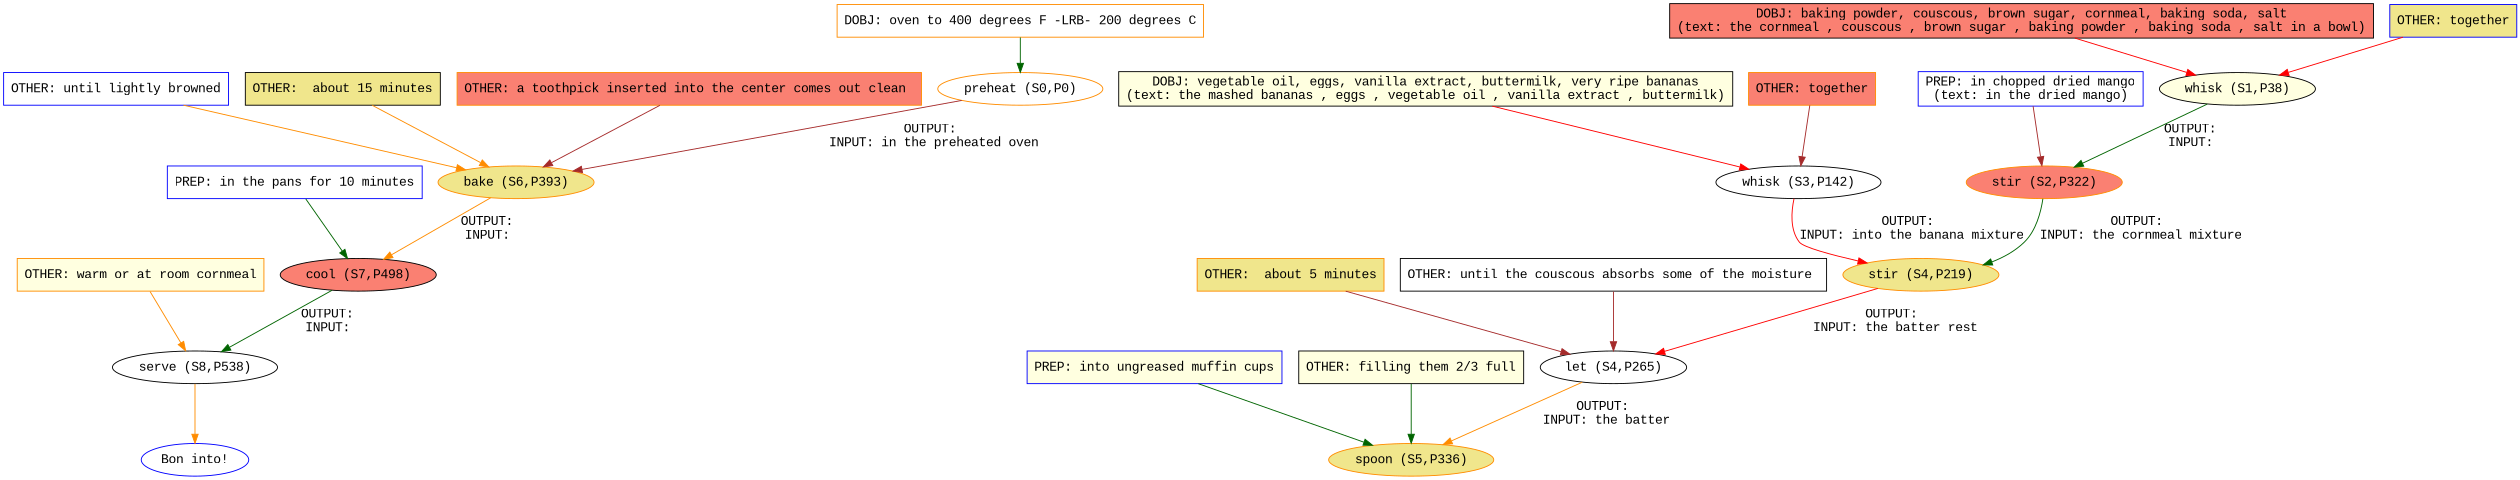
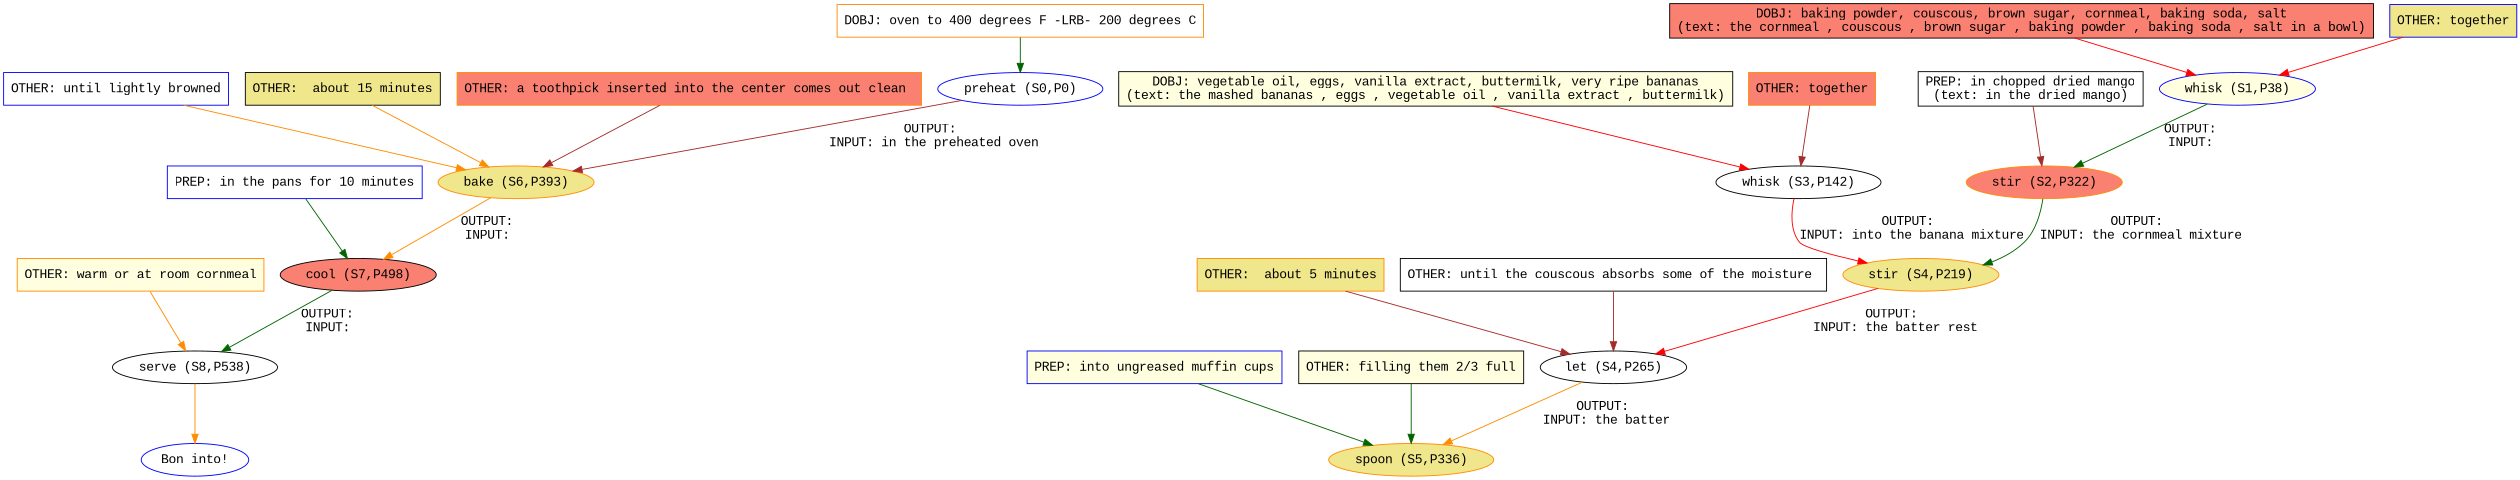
node "preheat (S0,P0)": color darkorange -> blue
node "PREP: in chopped dried mango (text: in the dried mango)": color blue -> black
node "whisk (S1,P38)": color black -> blue
